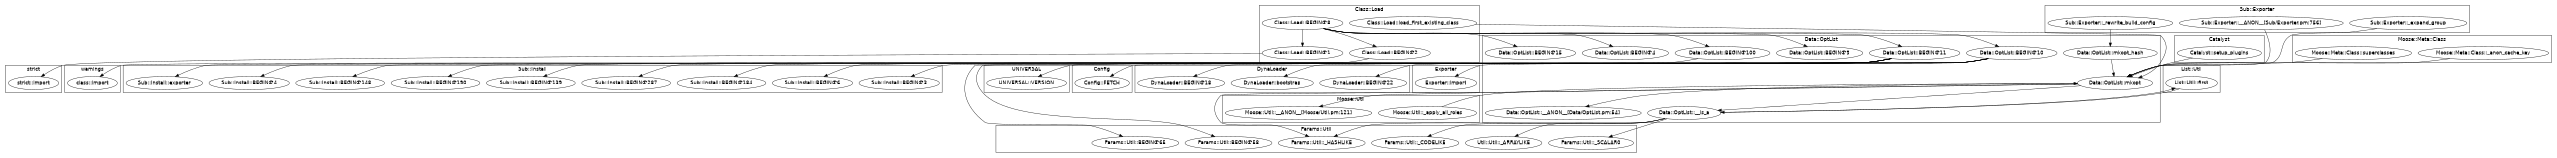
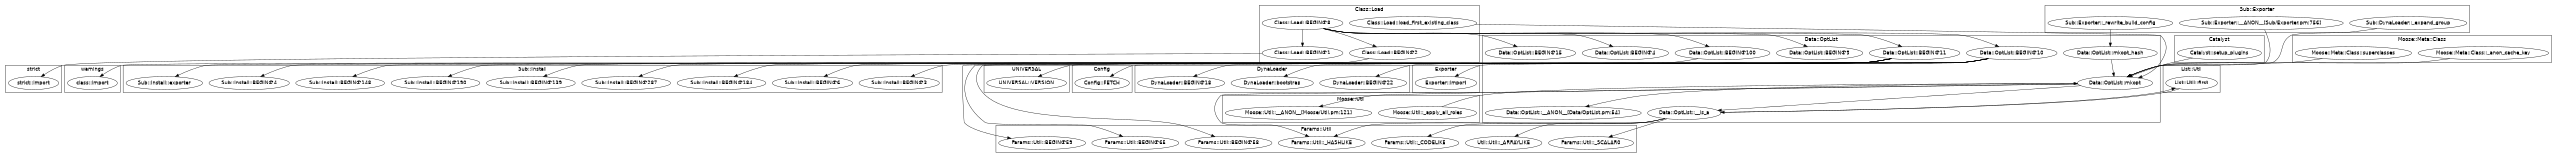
node "Sub::Exporter::_expand_group": label "Sub::Exporter::_expand_group" -> "Sub::DynaLoader::_expand_group"
node "Params::Util::BEGIN@59": added
